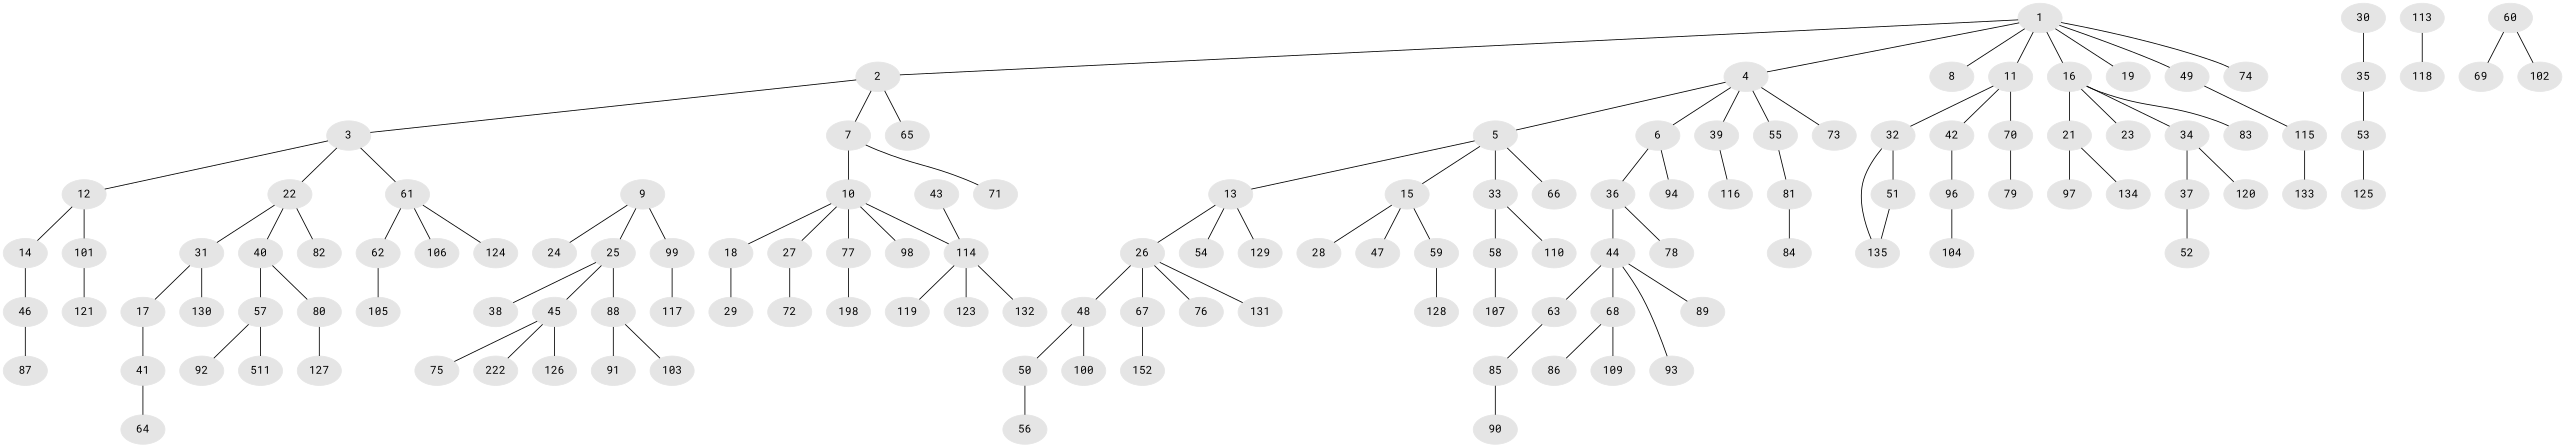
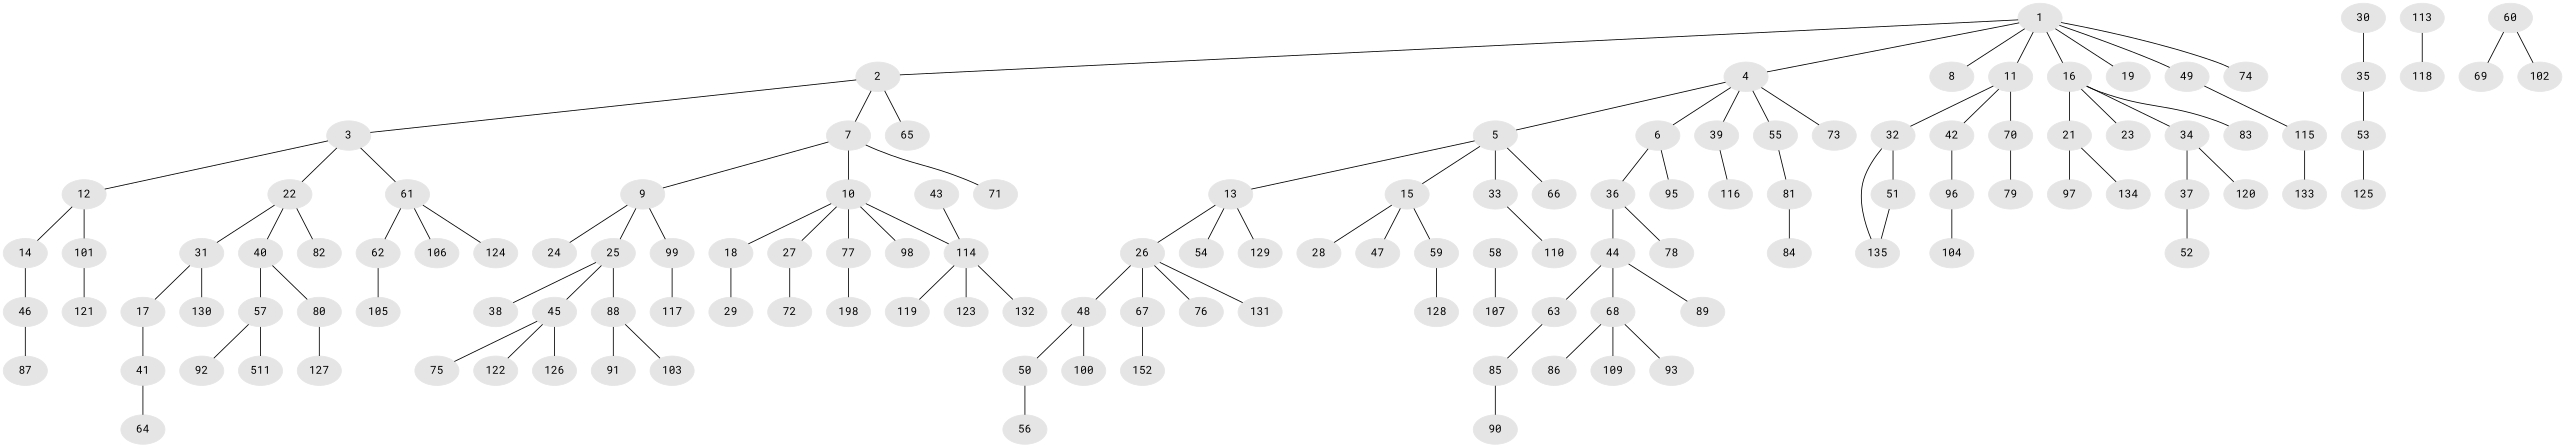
edge "7" -- "9": added
node "94": label "94" -> "95"
edge "33" -- "58": removed
edge "44" -- "93": now "68" -- "93"
node "222": label "222" -> "122"
